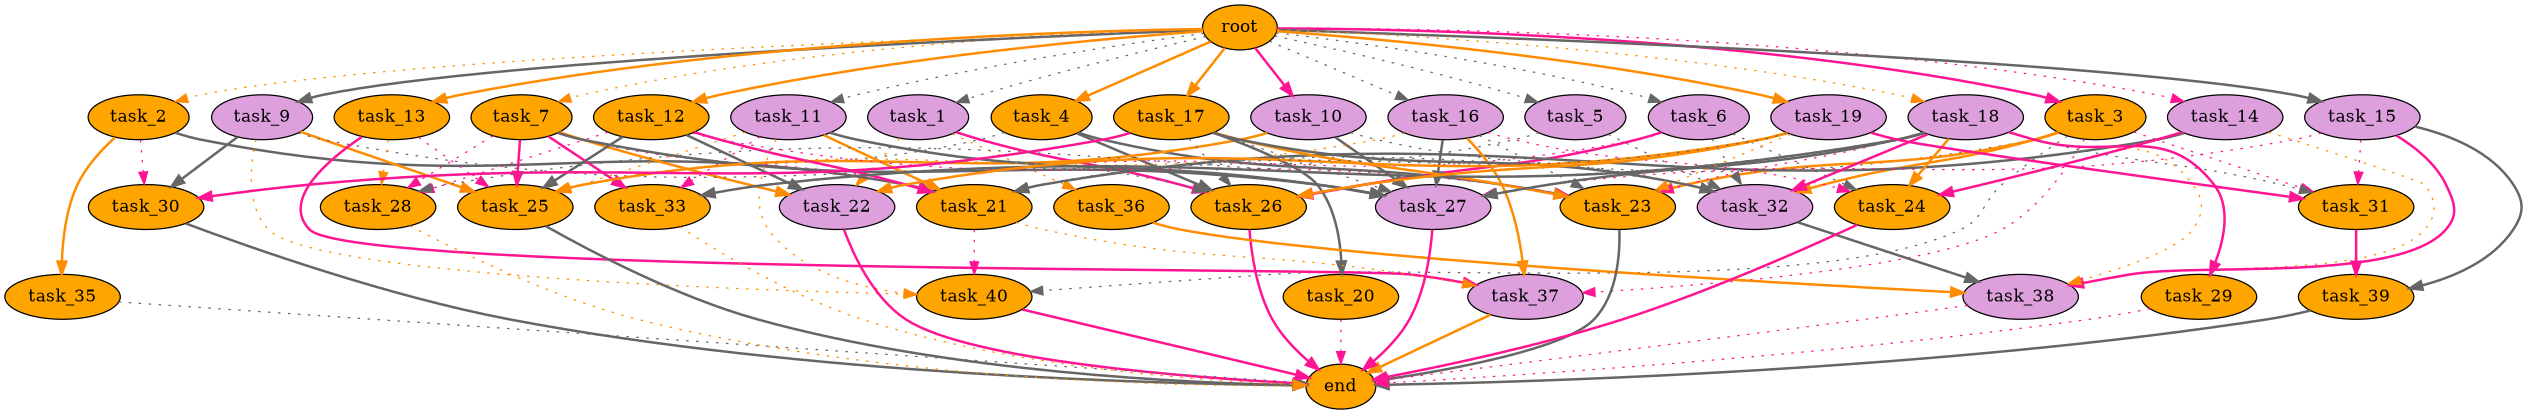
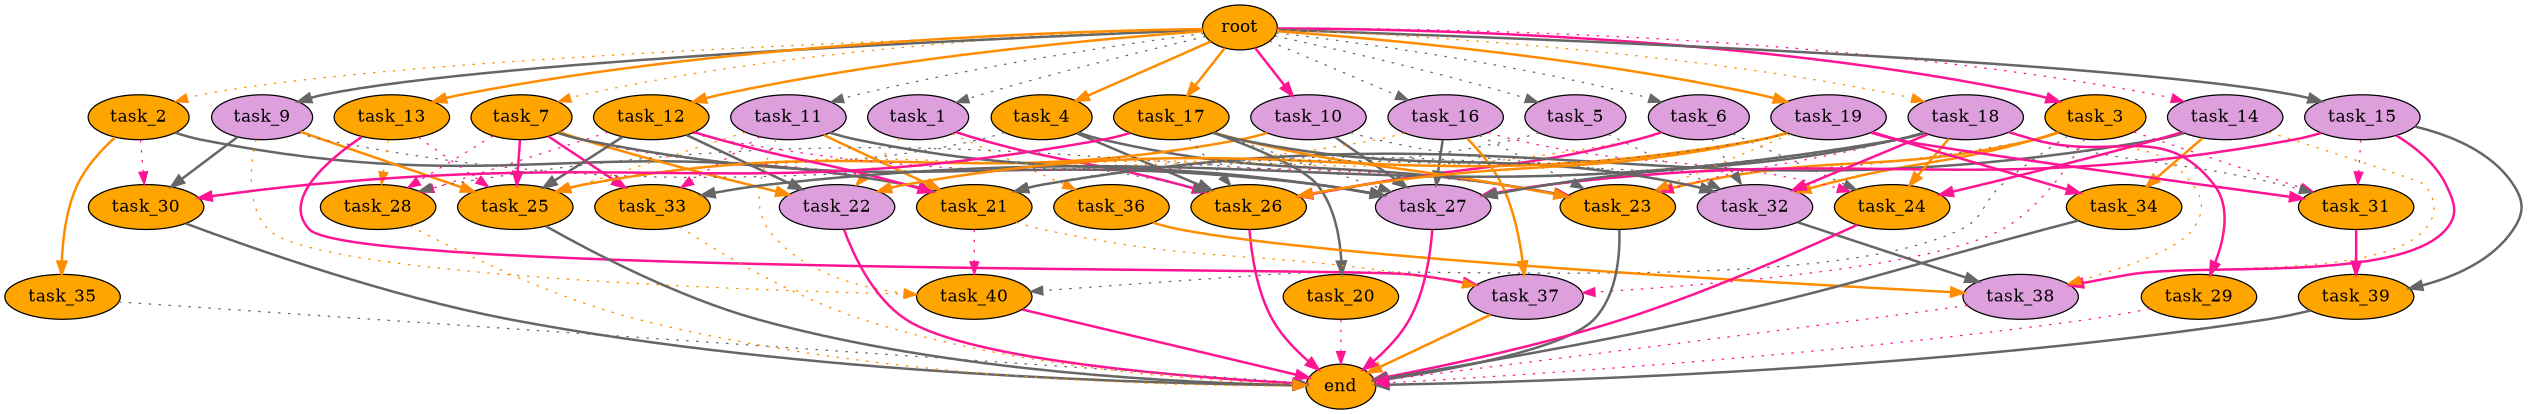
edge "task_6" -> "task_22": color deeppink -> darkorange
edge "task_15" -> "task_27": style dotted -> bold
node "task_34": added
